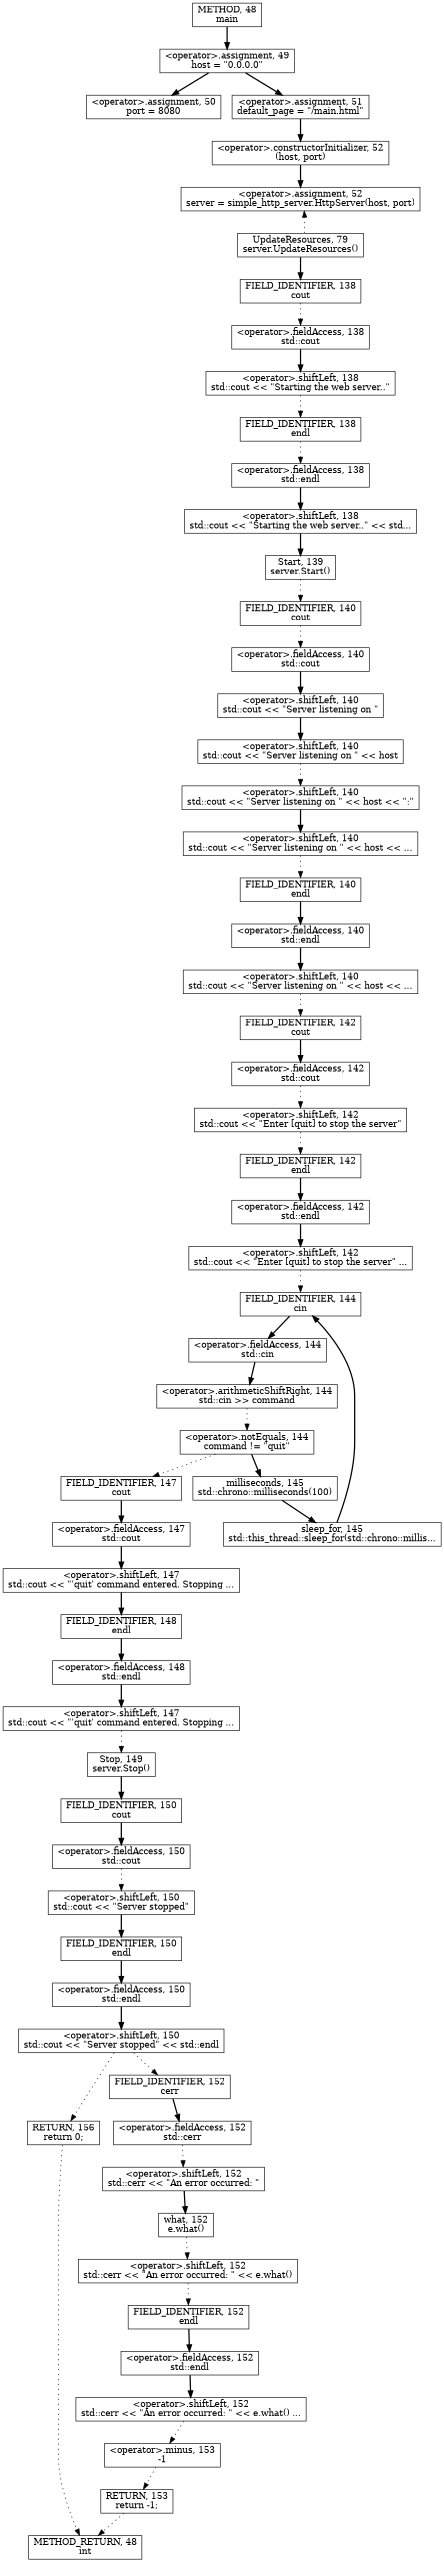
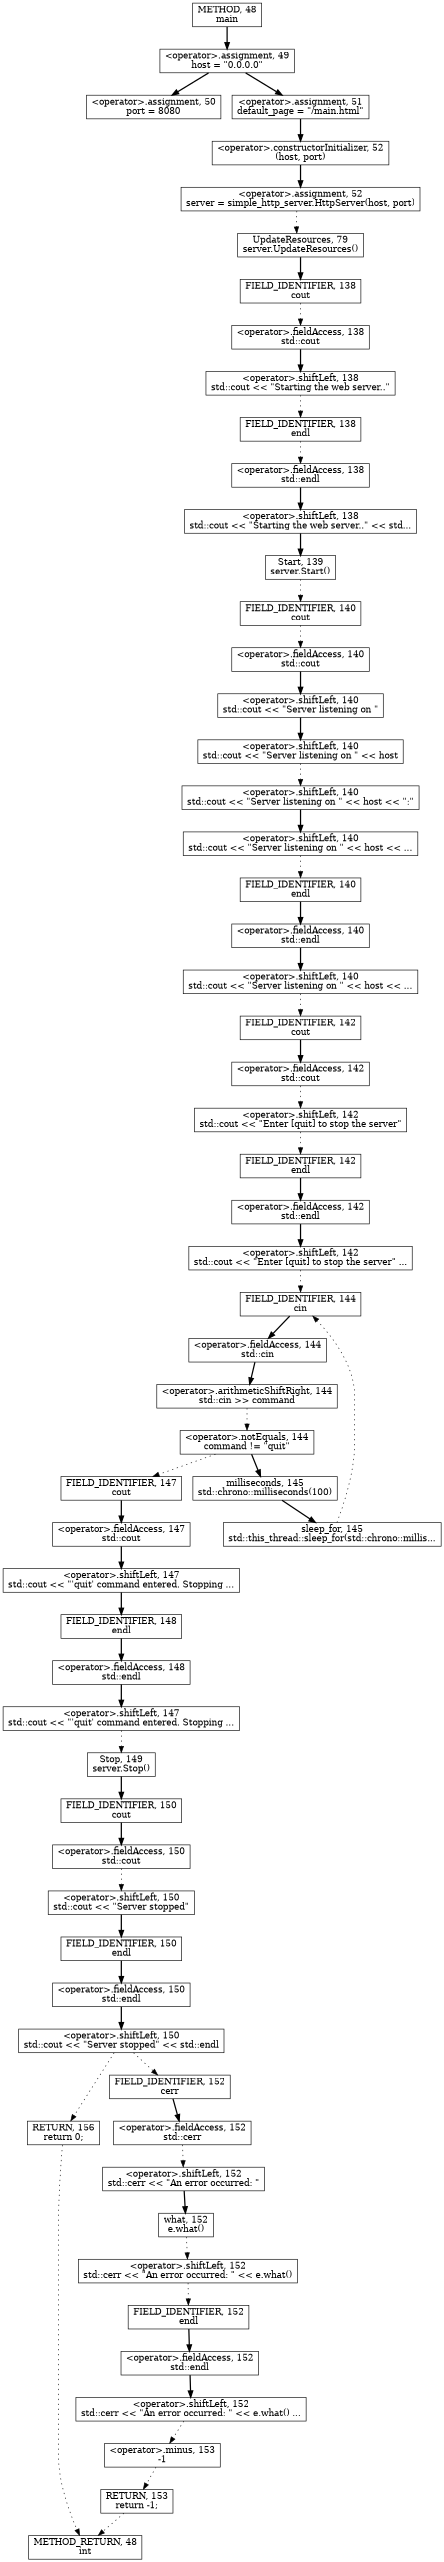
edge "UpdateResources, 79" -> "<operator>.assignment, 52": reversed
edge "sleep_for, 145" -> "FIELD_IDENTIFIER, 144": style bold -> dotted
